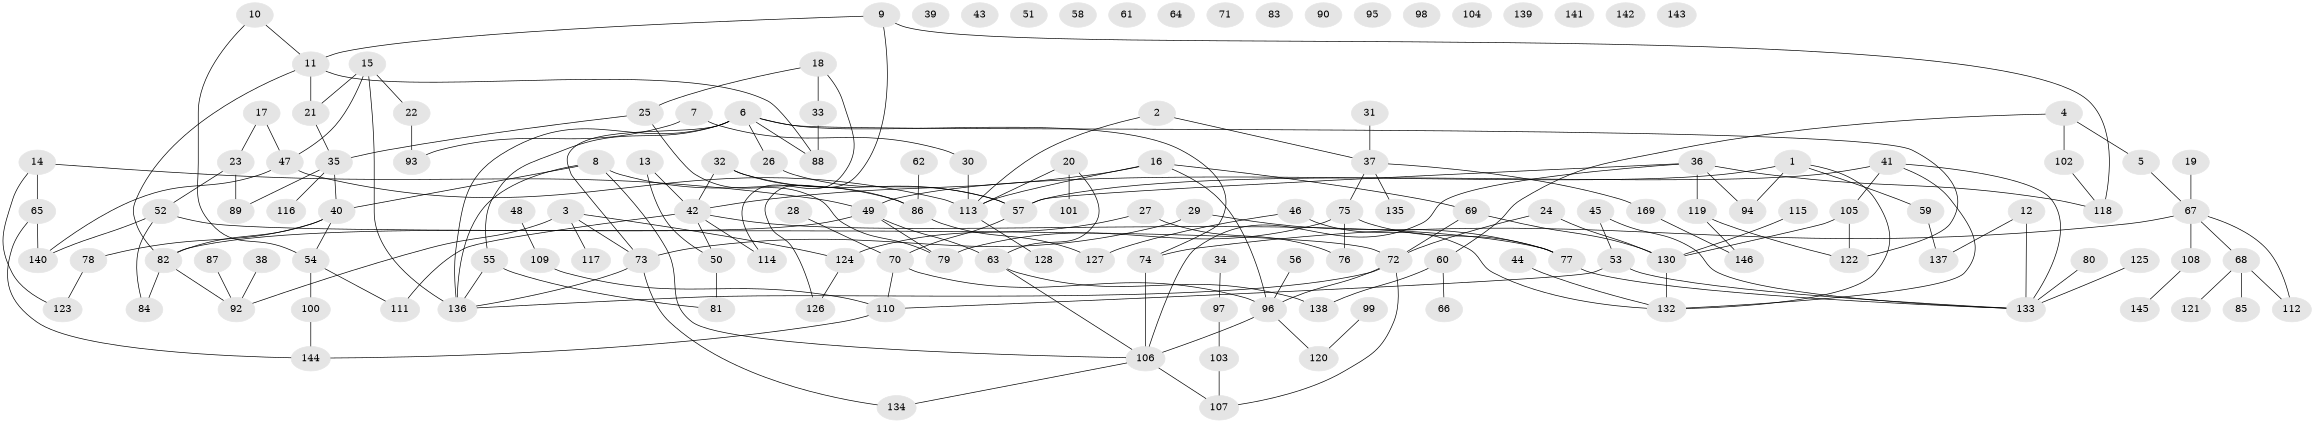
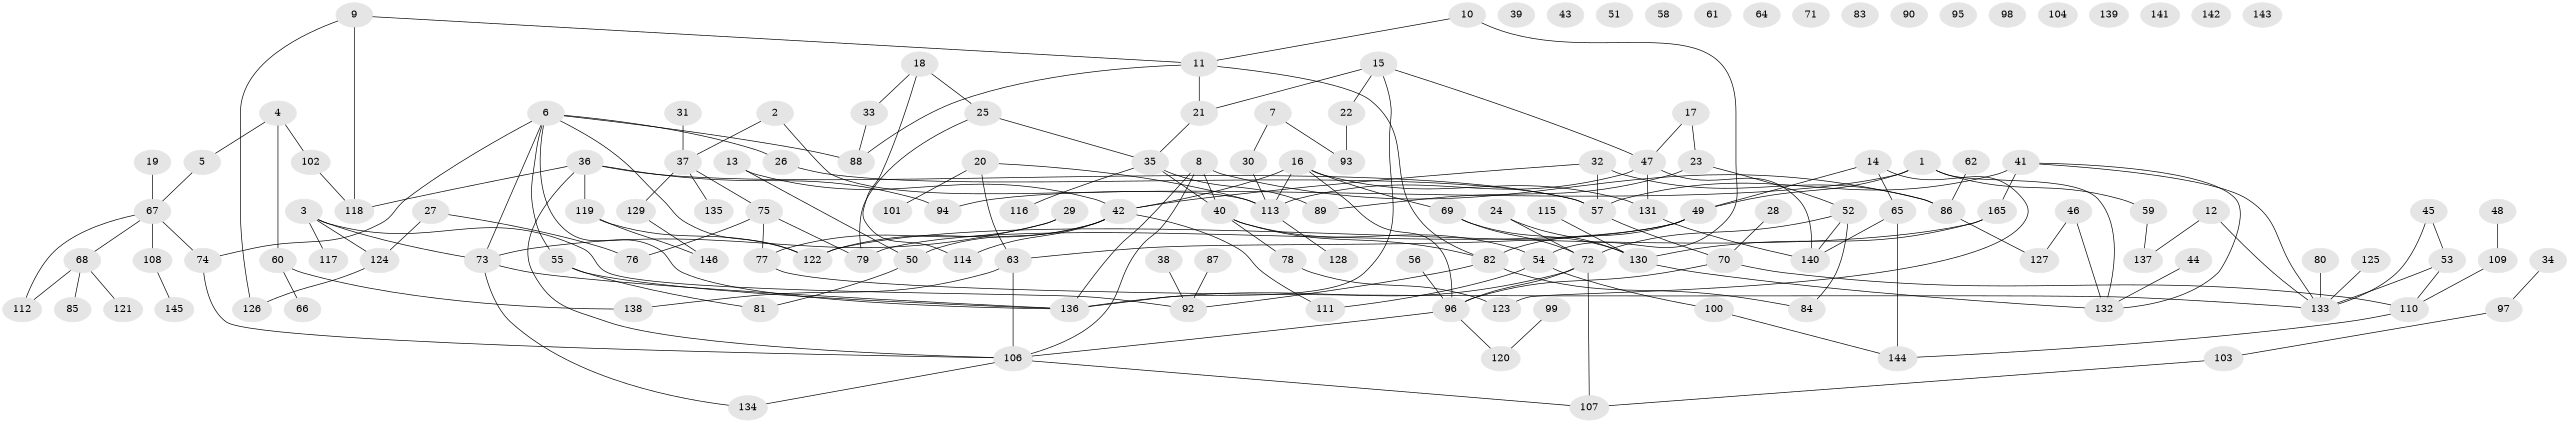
node "169": label "169" -> "129"
node "131": added
node "105": label "105" -> "165"
edge "42" -- "77": now "42" -- "122"
